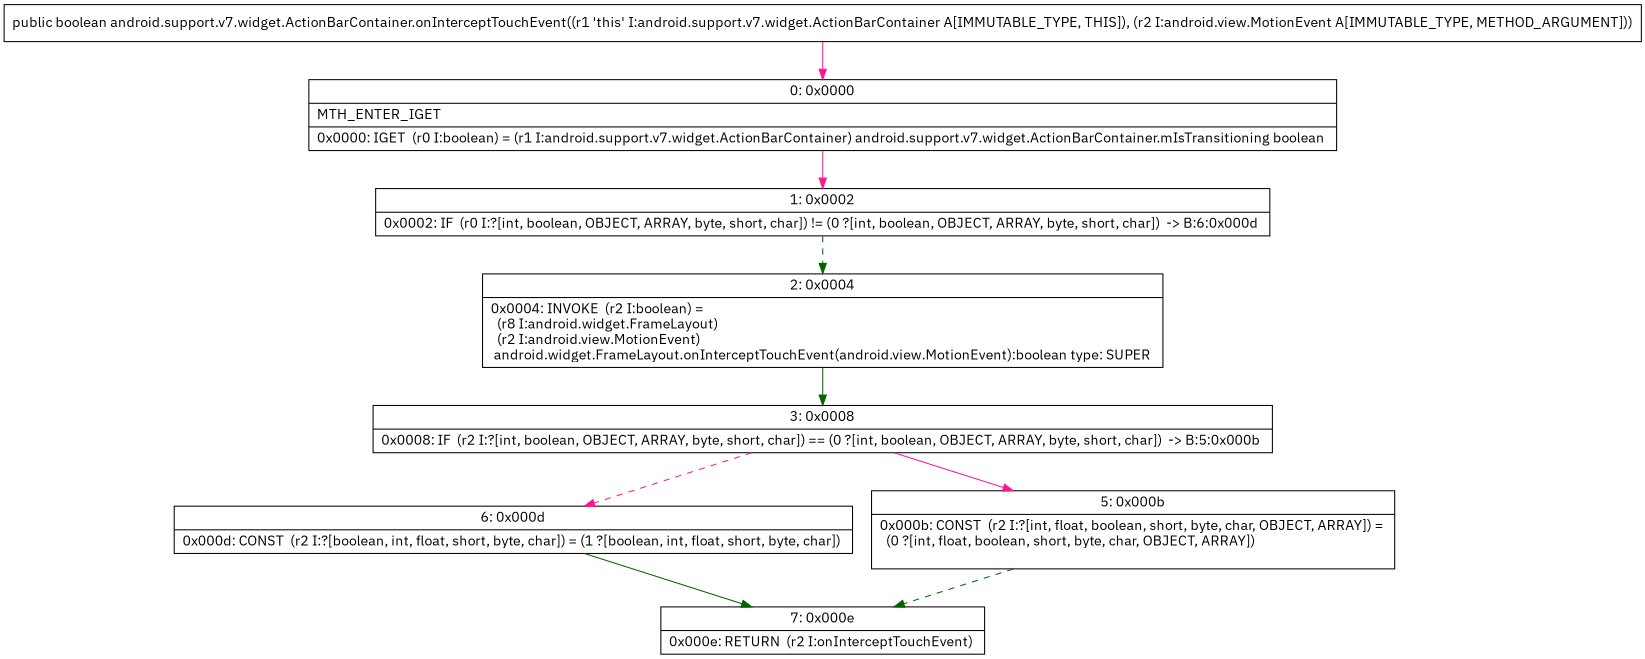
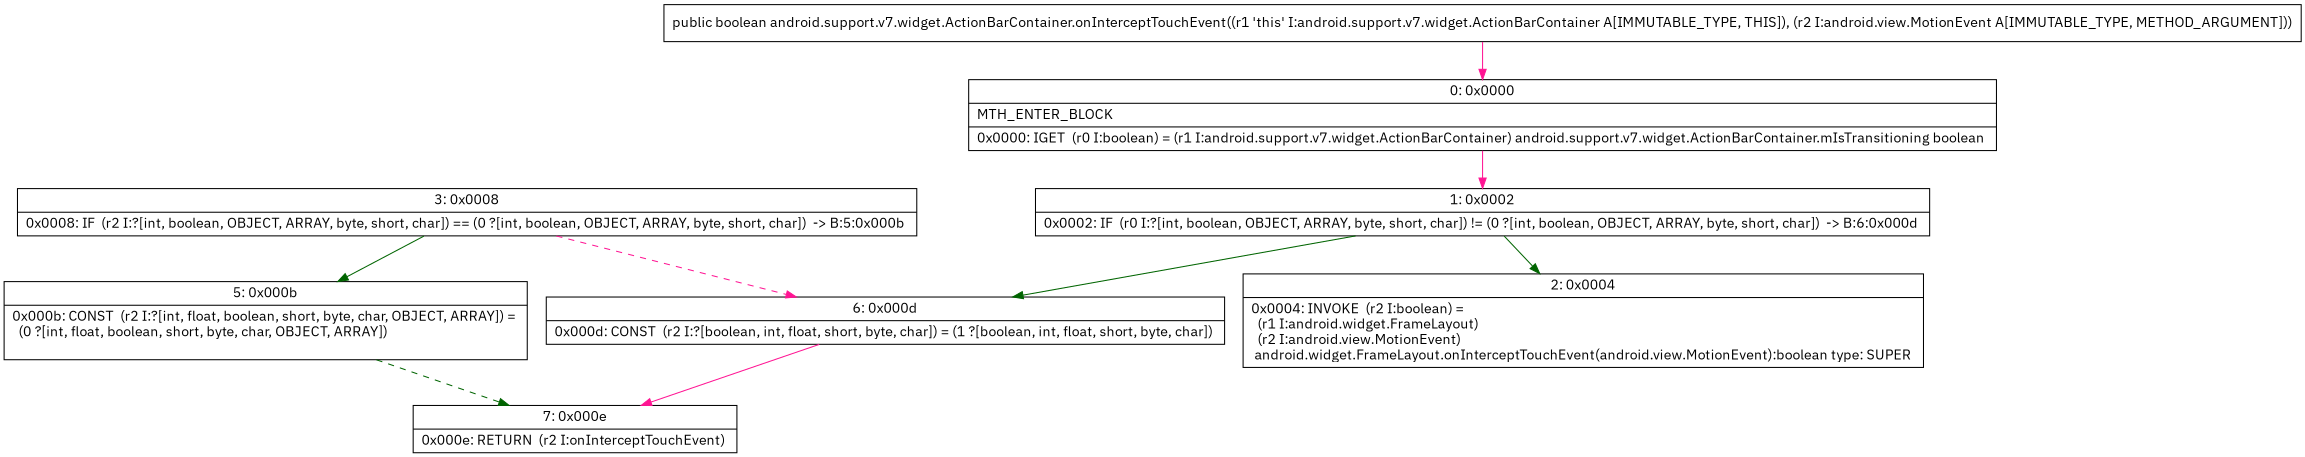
node "0: 0x0000": text "MTH_ENTER_IGET" -> "MTH_ENTER_BLOCK"
edge "1: 0x0002" -> "2: 0x0004": style dashed -> solid
edge "1: 0x0002" -> "6: 0x000d": added
node "2: 0x0004": text "(r8 I:android.widget.FrameLayout)" -> "(r1 I:android.widget.FrameLayout)"
edge "2: 0x0004" -> "3: 0x0008": removed
edge "3: 0x0008" -> "5: 0x000b": color deeppink -> darkgreen
edge "6: 0x000d" -> "7: 0x000e": color darkgreen -> deeppink
